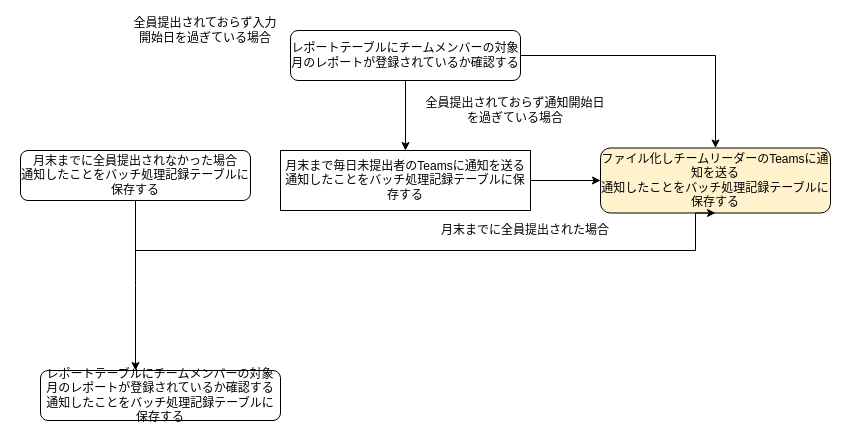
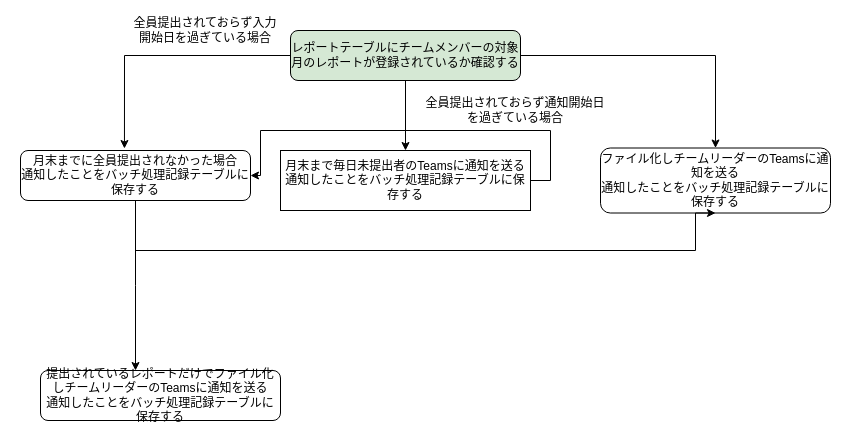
edge "レポートテーブルにチームメンバーの対象月のレポートが登録されているか確認する" -> "月末までに全員提出されなかった場合 通知したことをバッチ処理記録テーブルに保存する": added
node "レポートテーブルにチームメンバーの対象月のレポートが登録されているか確認する": fillcolor #ffffff -> #d5e8d4
edge "月末まで毎日未提出者のTeamsに通知を送る 通知したことをバッチ処理記録テーブルに保存する" -> "ファイル化しチームリーダーのTeamsに通知を送る 通知したことをバッチ処理記録テーブルに保存する": now "月末まで毎日未提出者のTeamsに通知を送る 通知したことをバッチ処理記録テーブルに保存する" -> "月末までに全員提出されなかった場合 通知したことをバッチ処理記録テーブルに保存する"
node "ファイル化しチームリーダーのTeamsに通知を送る 通知したことをバッチ処理記録テーブルに保存する": fillcolor #fff2cc -> #ffffff
node "月末までに全員提出された場合": removed
node "レポートテーブルにチームメンバーの対象月のレポートが登録されているか確認する 通知したことをバッチ処理記録テーブルに保存する": label "レポートテーブルにチームメンバーの対象月のレポートが登録されているか確認する 通知したことをバッチ処理記録テーブルに保存する" -> "提出されているレポートだけでファイル化しチームリーダーのTeamsに通知を送る 通知したことをバッチ処理記録テーブルに保存する"
